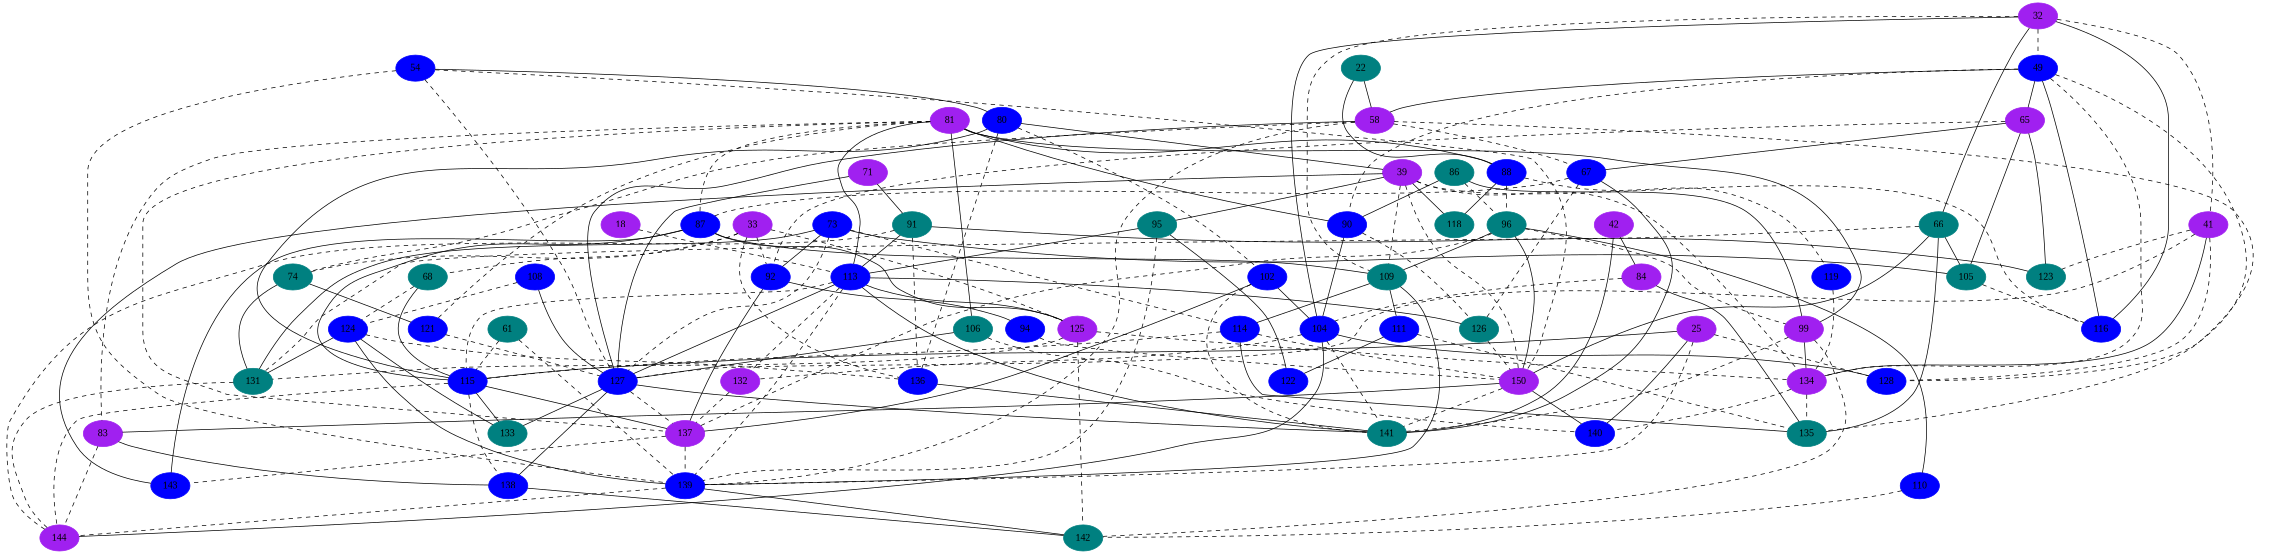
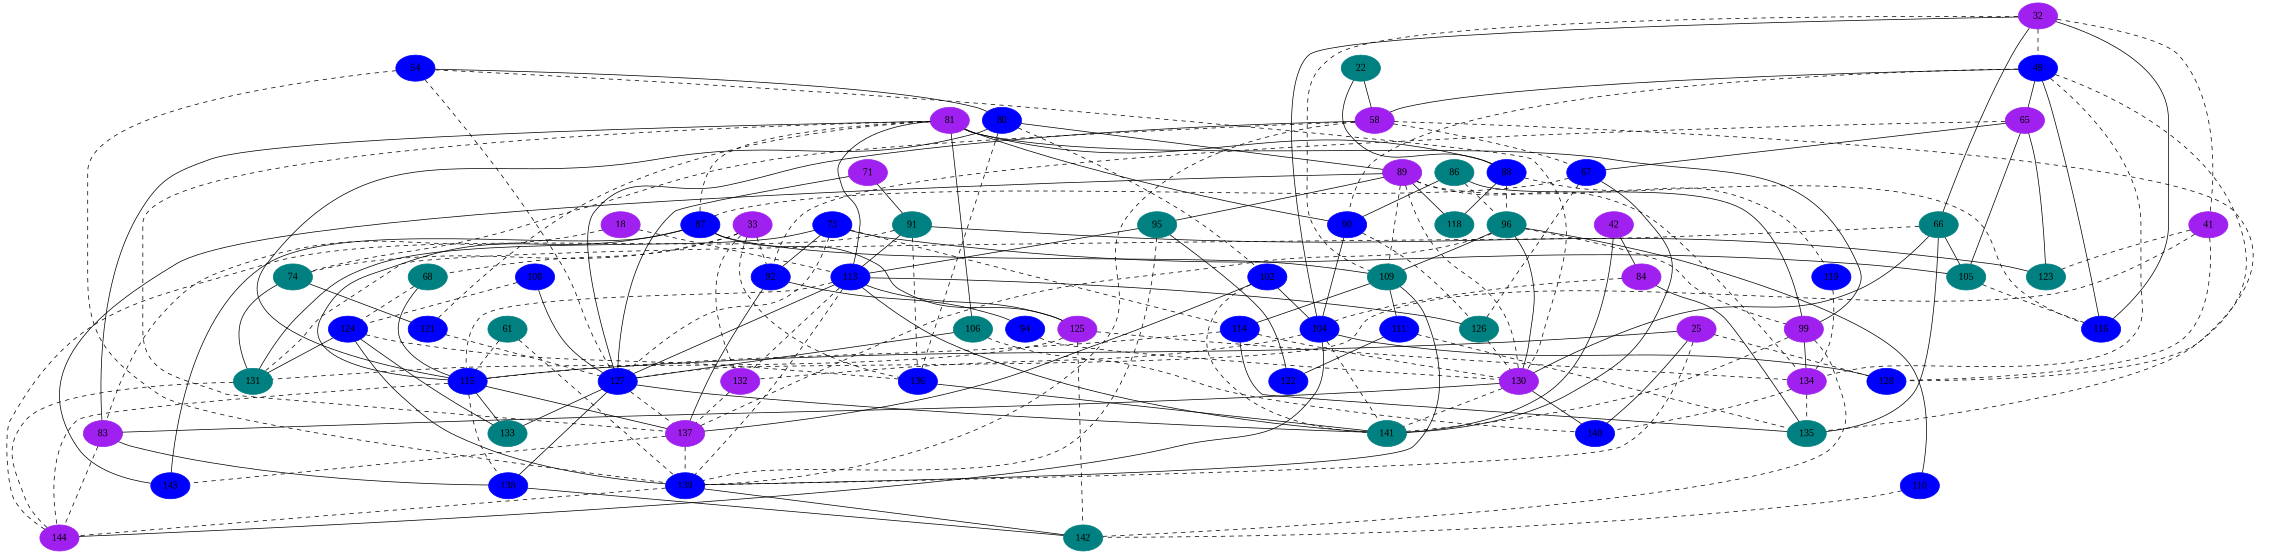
edge "81" -- "83": style dashed -> solid
node "39": label "39" -> "89"
edge "18" -- "83": added
edge "33" -- "125": now "33" -- "132"
edge "41" -- "134": removed
node "150": label "150" -> "130"
